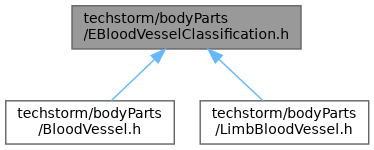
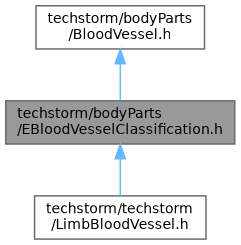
edge "techstorm/bodyParts /BloodVessel.h" -> "techstorm/bodyParts /EBloodVesselClassification.h": reversed
node "techstorm/bodyParts /LimbBloodVessel.h": label "techstorm/bodyParts /LimbBloodVessel.h" -> "techstorm/techstorm /LimbBloodVessel.h"
